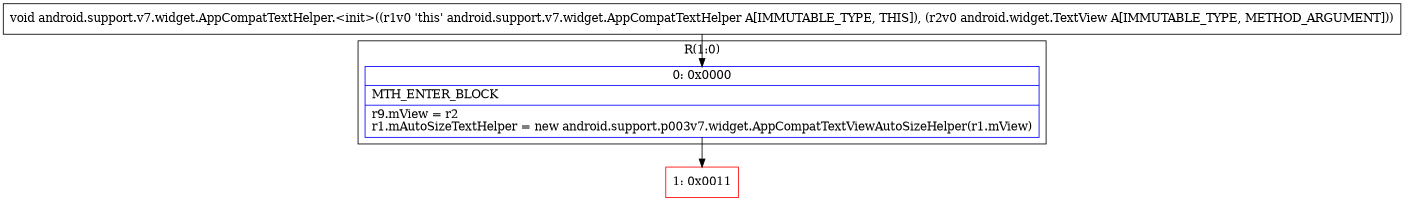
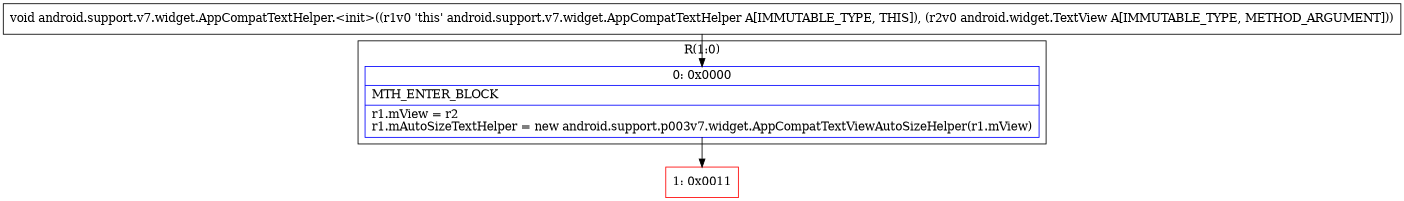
node "0: 0x0000": text "r9.mView = r2" -> "r1.mView = r2"
